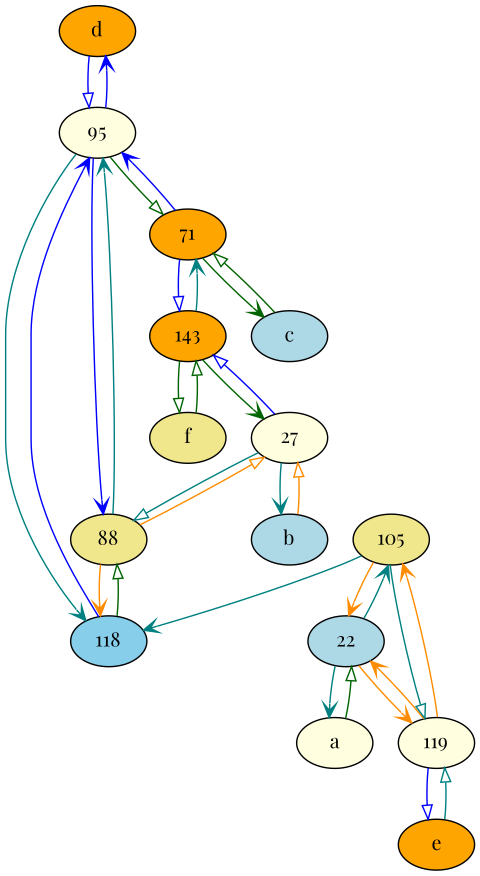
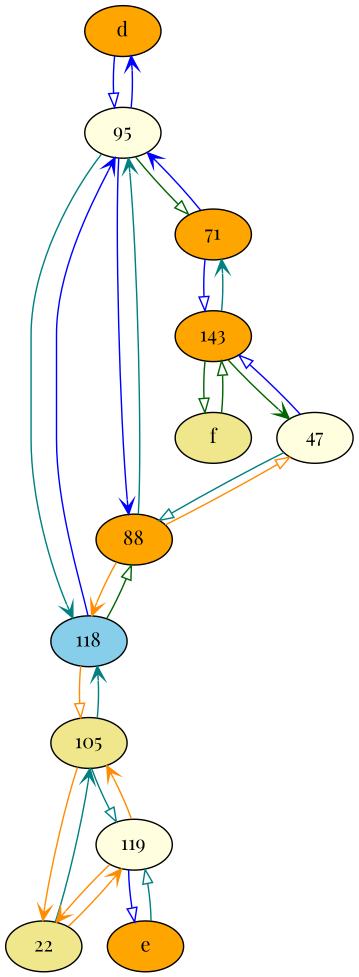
node "c": removed
node "27": label "27" -> "47"
node "88": fillcolor khaki -> orange
node "b": removed
node "22": fillcolor lightblue -> khaki
edge "118" -> "105": added
node "a": removed
